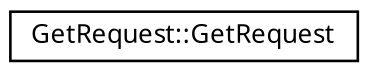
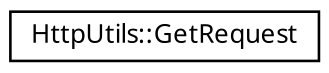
node "GetRequest::GetRequest": label "GetRequest::GetRequest" -> "HttpUtils::GetRequest"
